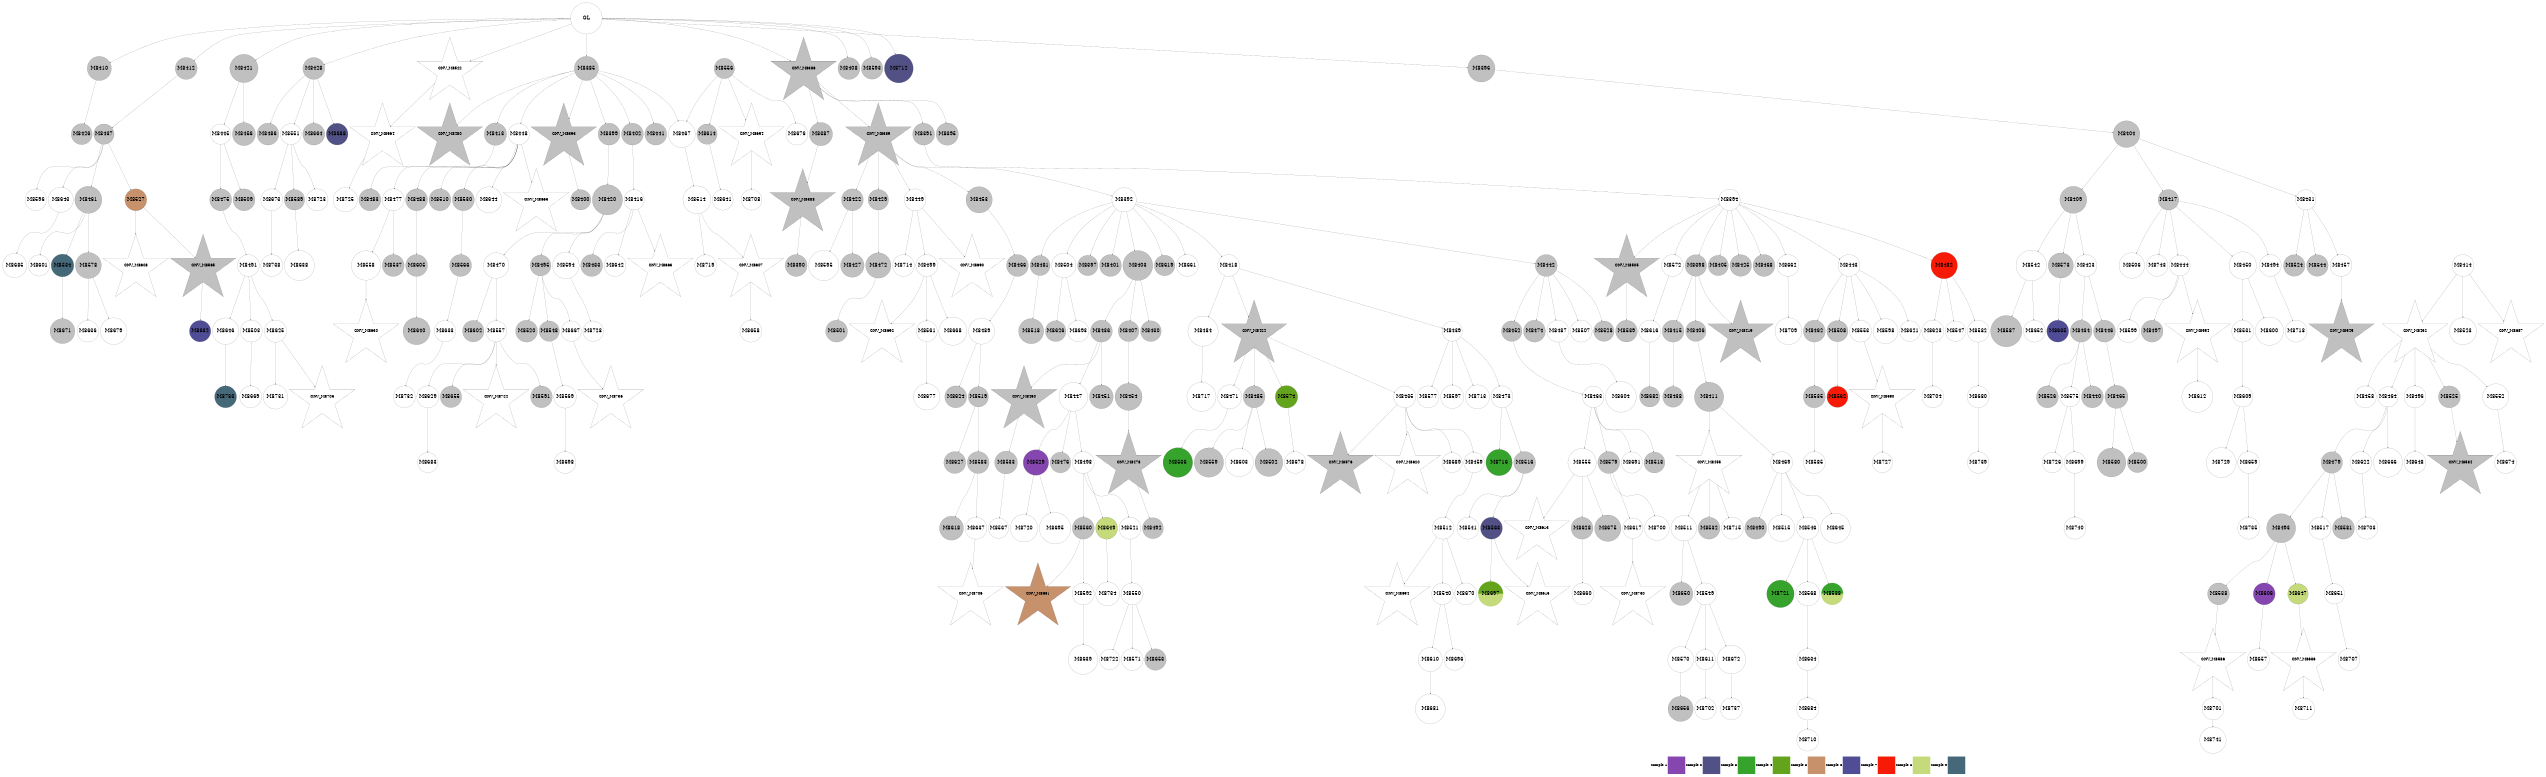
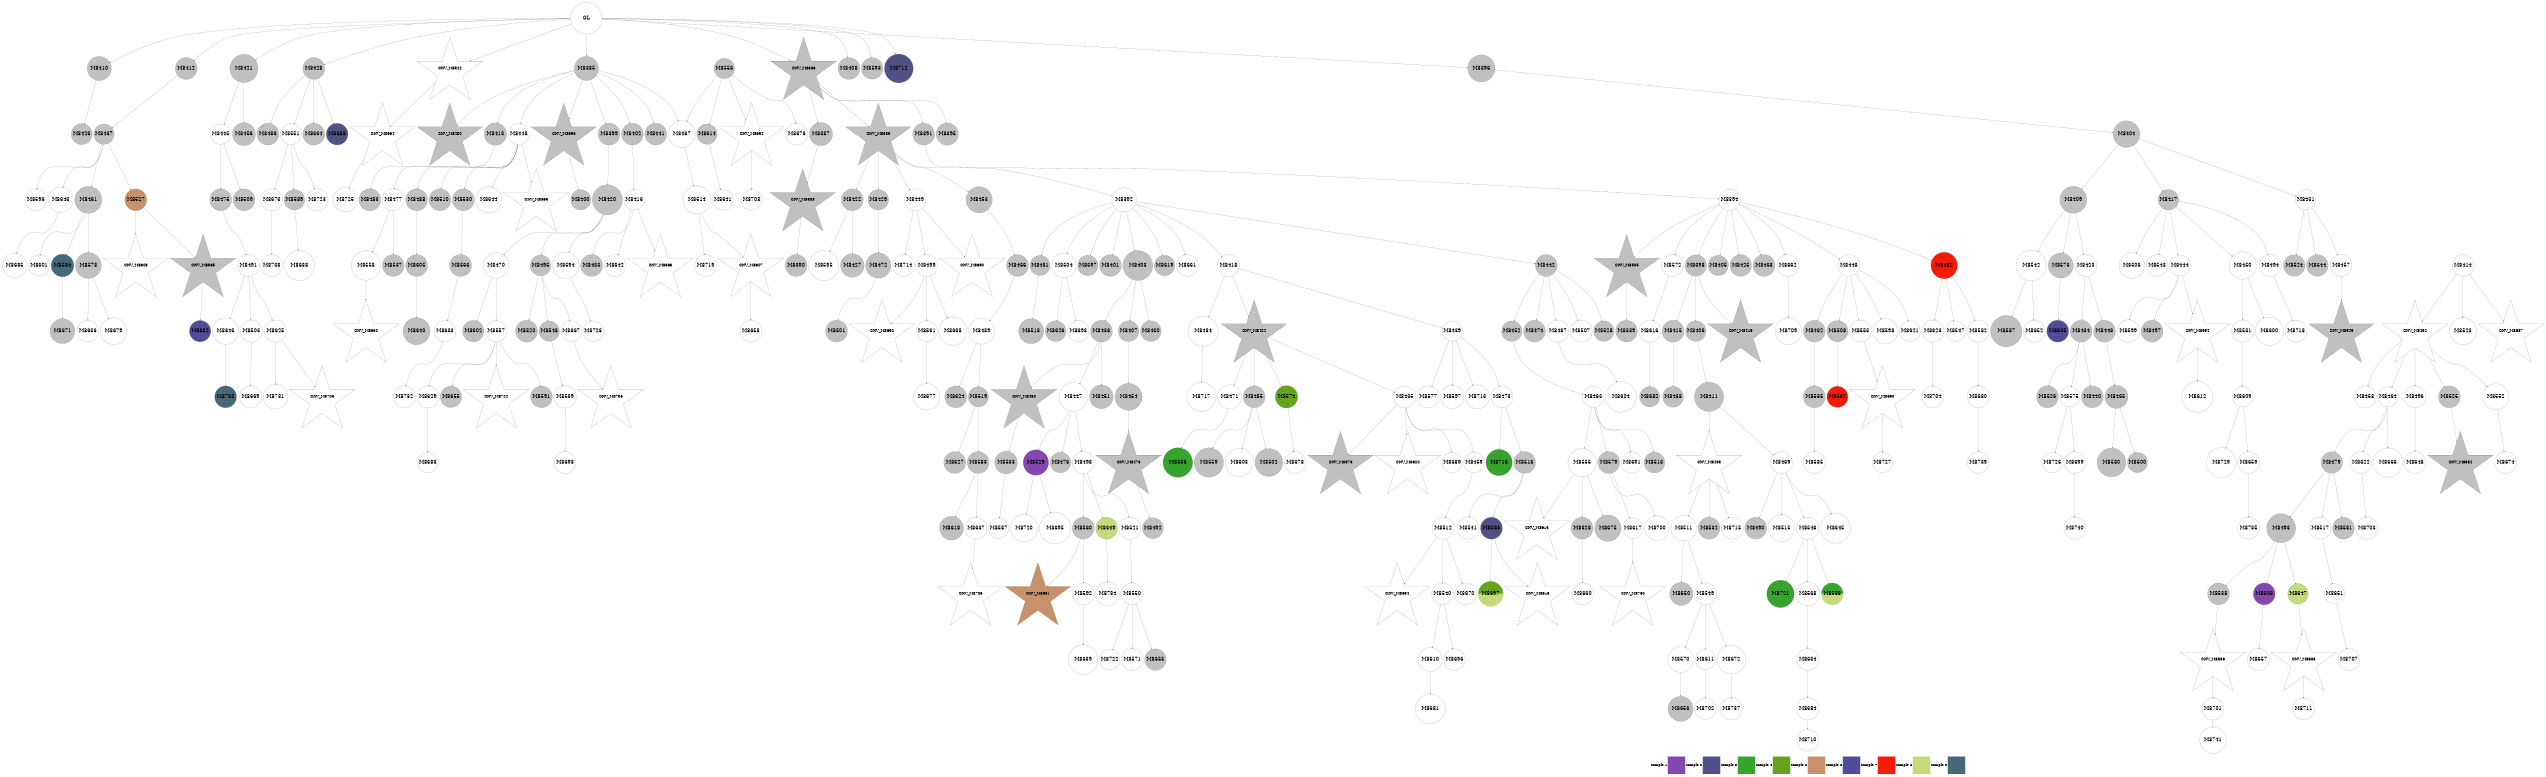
node "M8743": label "M8743" -> "M8543"
